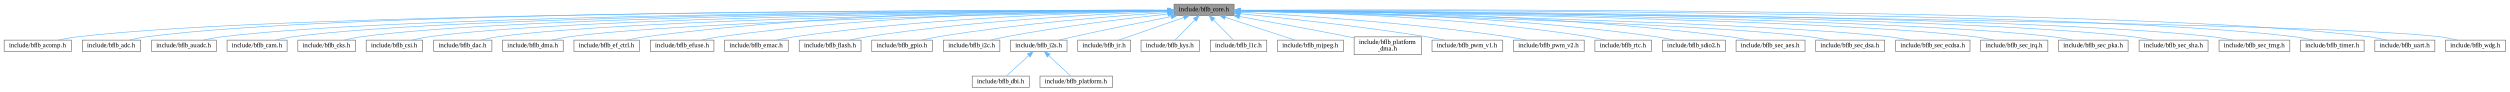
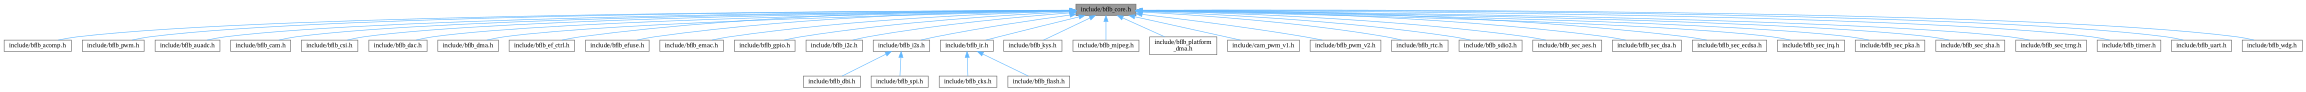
edge "include/bflb_cks.h" -> "include/bflb_core.h": now "include/bflb_cks.h" -> "include/bflb_ir.h"
edge "include/bflb_flash.h" -> "include/bflb_core.h": now "include/bflb_flash.h" -> "include/bflb_ir.h"
node "include/bflb_adc.h": label "include/bflb_adc.h" -> "include/bflb_pwm.h"
node "include/bflb_l1c.h": removed
node "include/bflb_pwm_v1.h": label "include/bflb_pwm_v1.h" -> "include/cam_pwm_v1.h"
node "include/bflb_platform.h": label "include/bflb_platform.h" -> "include/bflb_spi.h"
